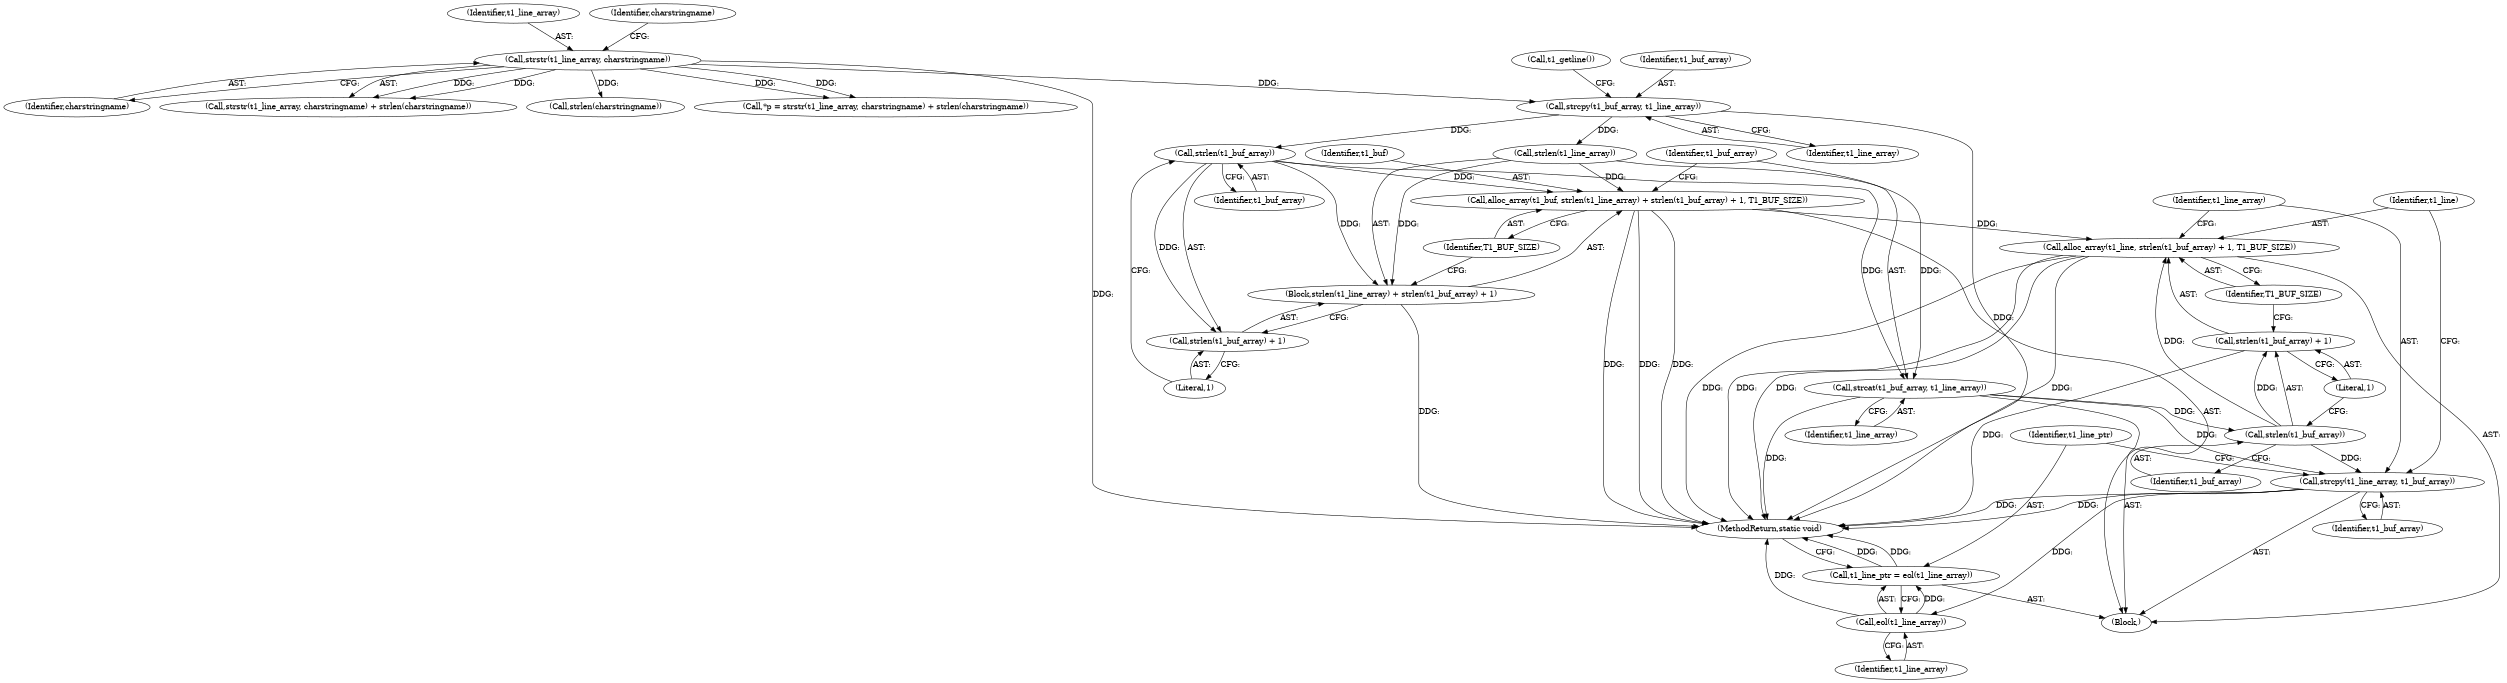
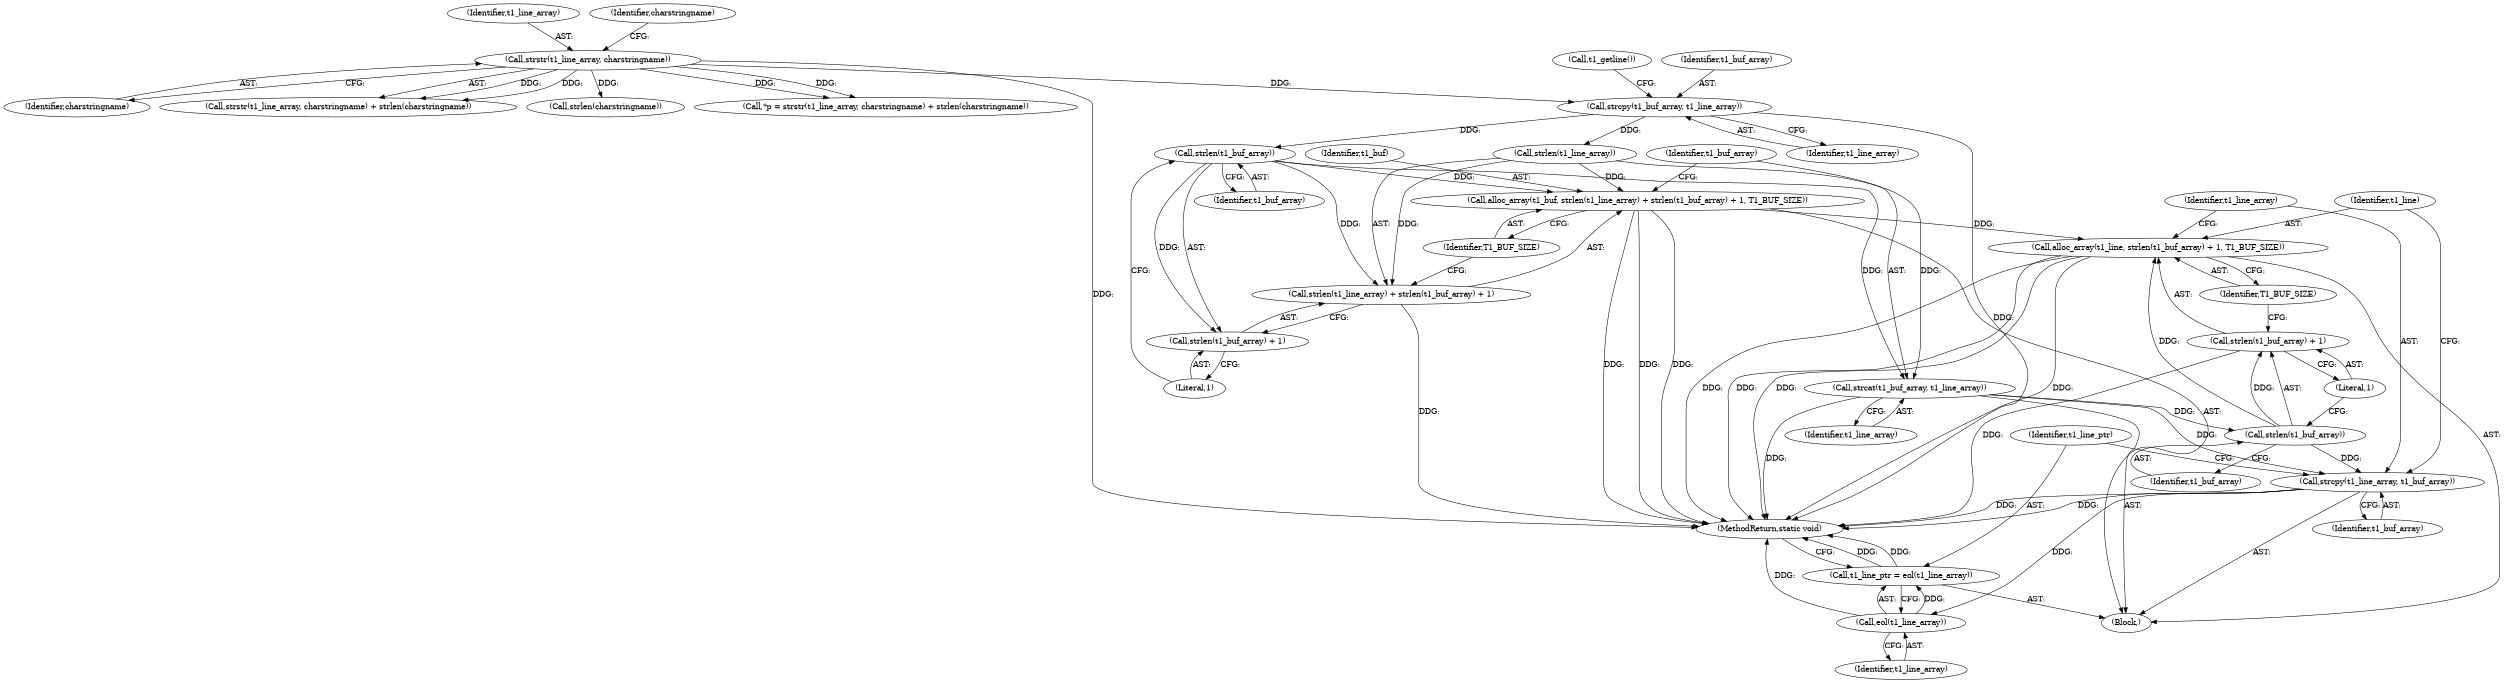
node "(Block,strlen(t1_line_array) + strlen(t1_buf_array) + 1)": label "(Block,strlen(t1_line_array) + strlen(t1_buf_array) + 1)" -> "(Call,strlen(t1_line_array) + strlen(t1_buf_array) + 1)"
